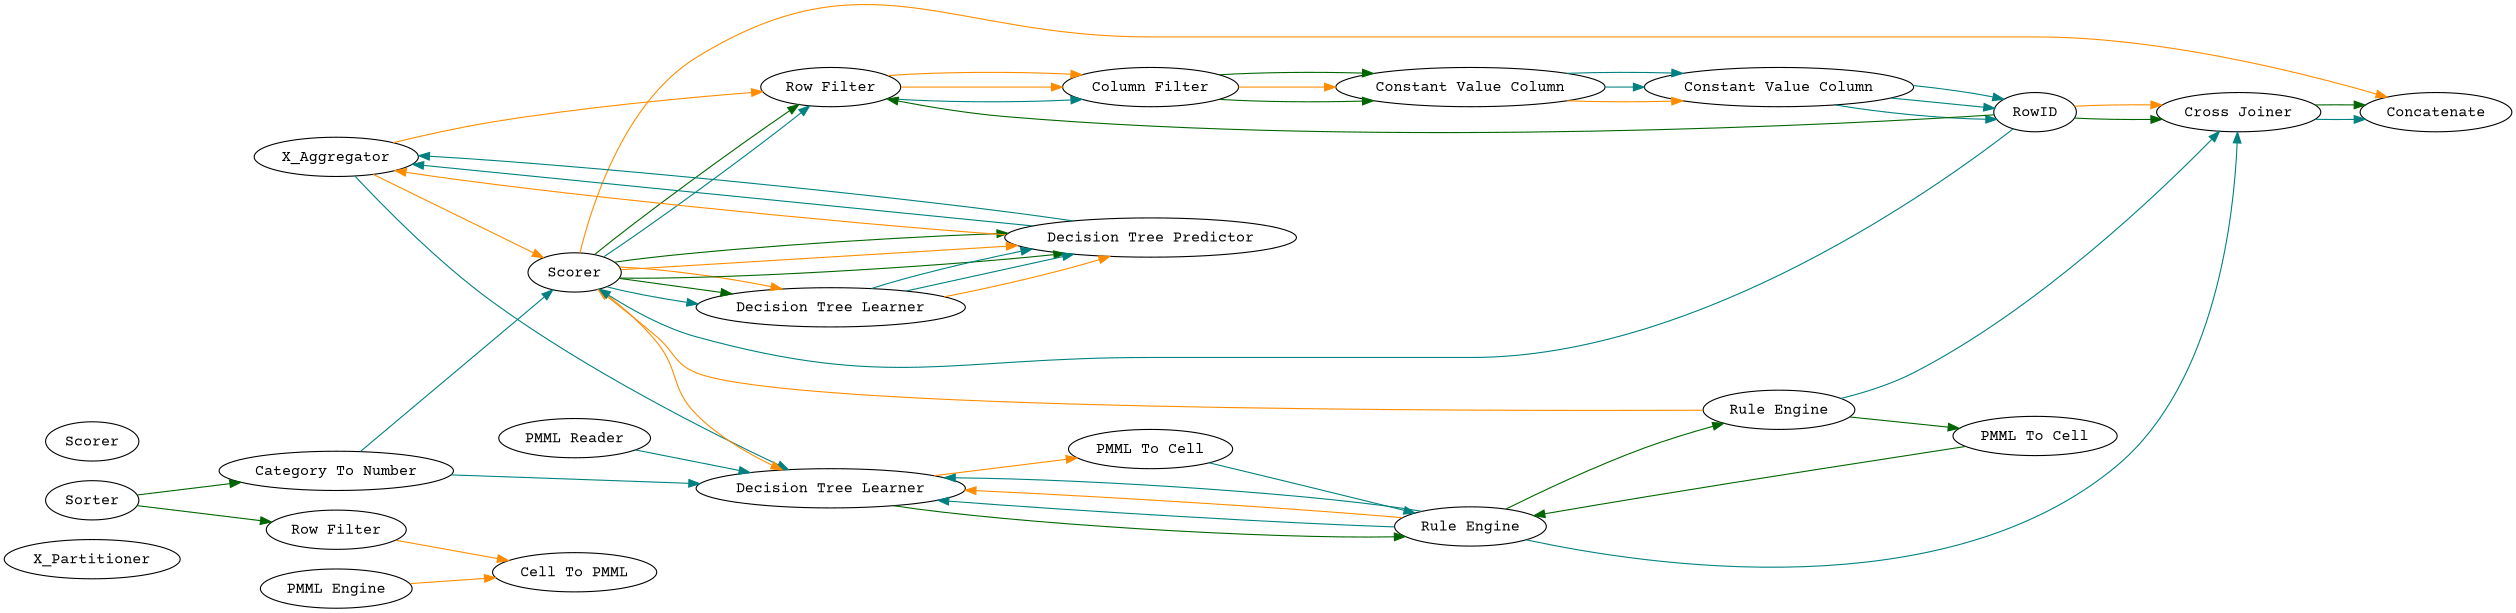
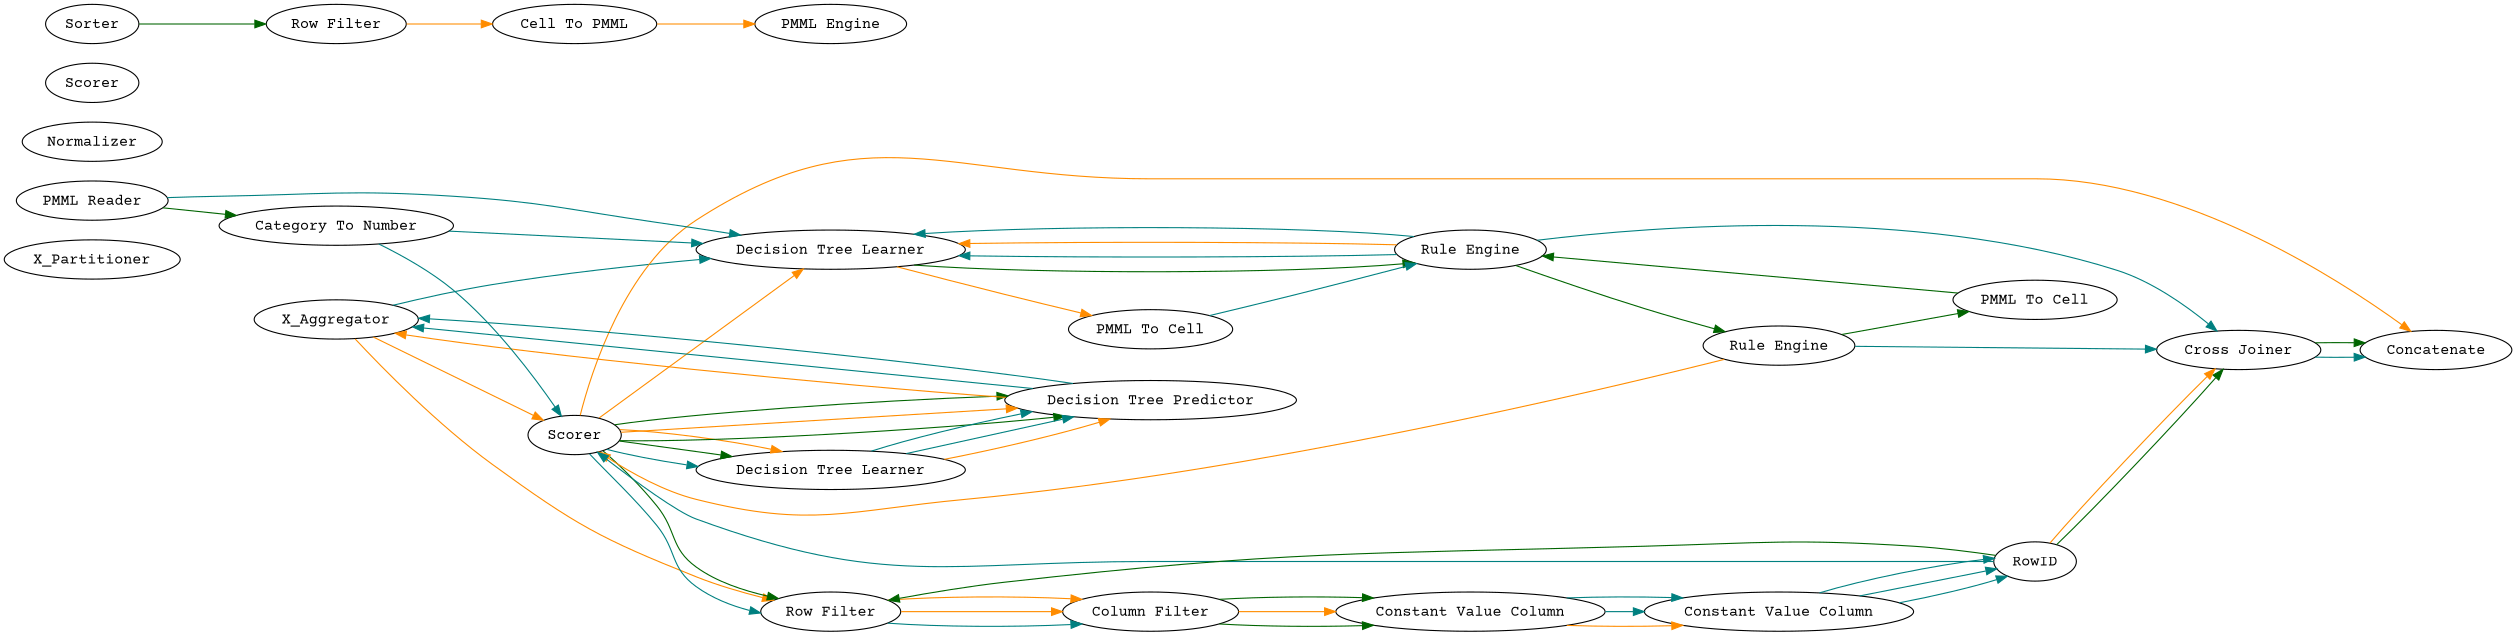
node "Normalizer": added
edge "Sorter" -> "Category To Number": now "PMML Reader" -> "Category To Number"
edge "PMML Engine" -> "Cell To PMML": reversed
